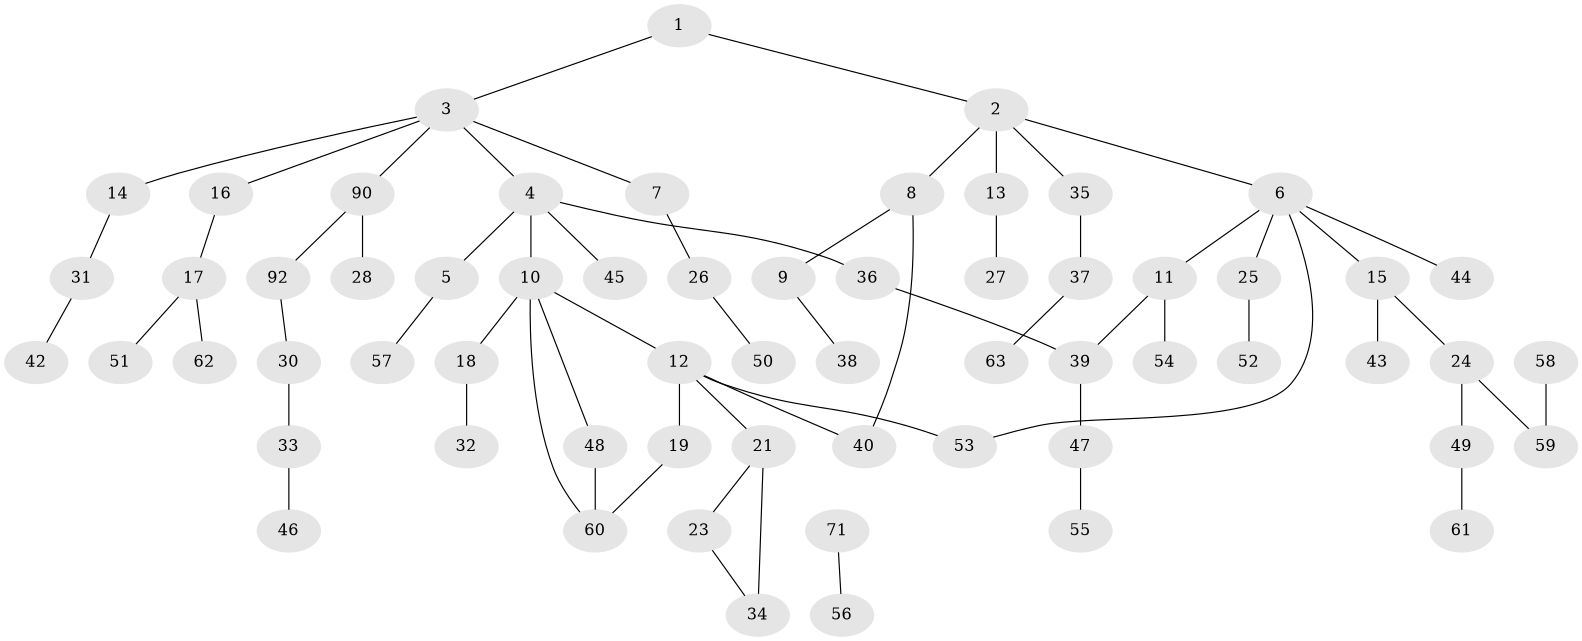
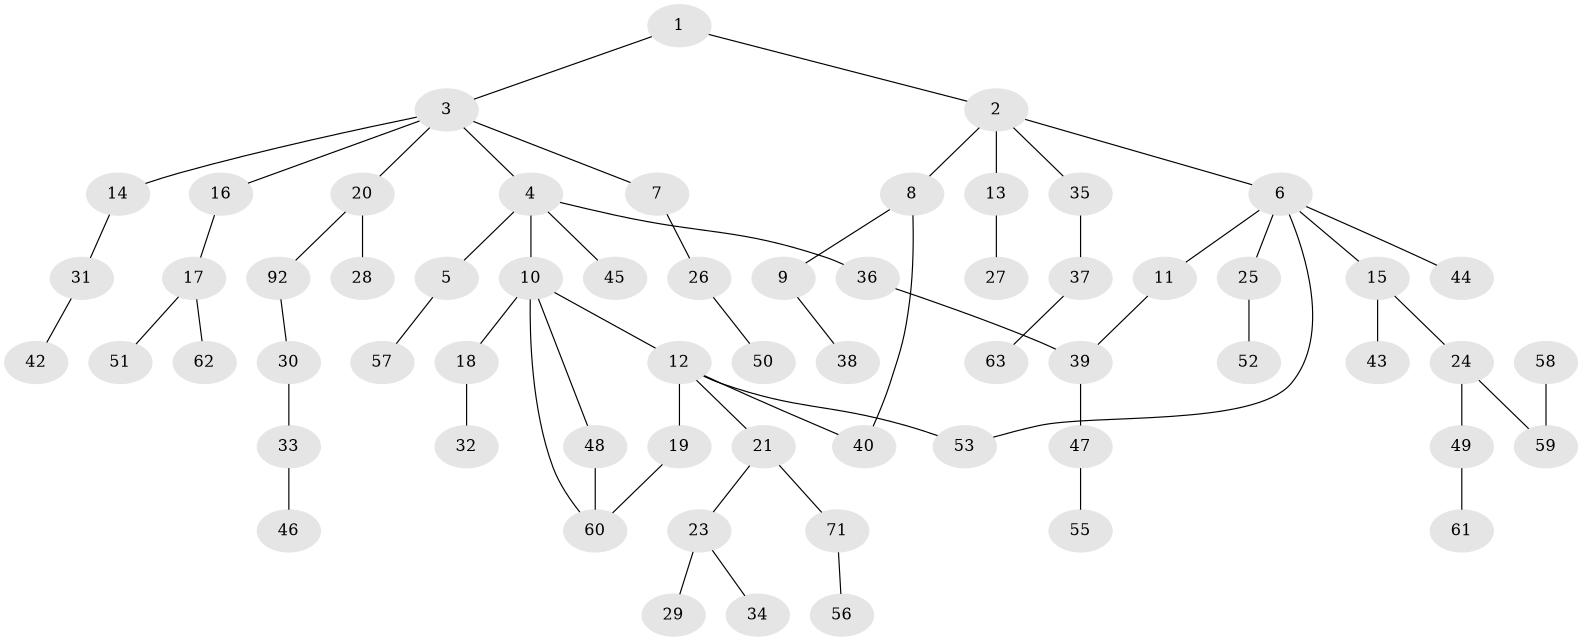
node "90": label "90" -> "20"
node "54": removed
edge "21" -- "34": now "21" -- "71"
node "29": added
